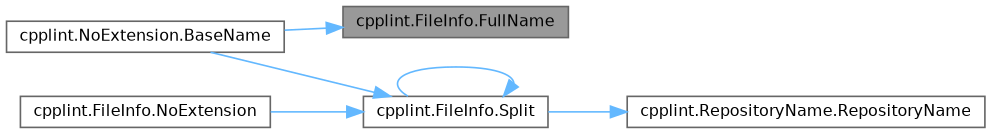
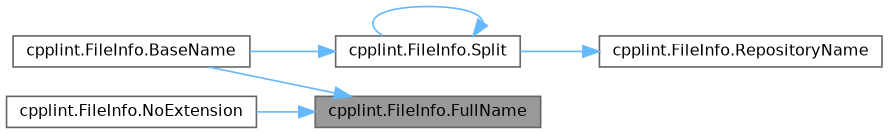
node "cpplint.NoExtension.BaseName": label "cpplint.NoExtension.BaseName" -> "cpplint.FileInfo.BaseName"
edge "cpplint.FileInfo.NoExtension" -> "cpplint.FileInfo.Split": now "cpplint.FileInfo.NoExtension" -> "cpplint.FileInfo.FullName"
node "cpplint.RepositoryName.RepositoryName": label "cpplint.RepositoryName.RepositoryName" -> "cpplint.FileInfo.RepositoryName"
